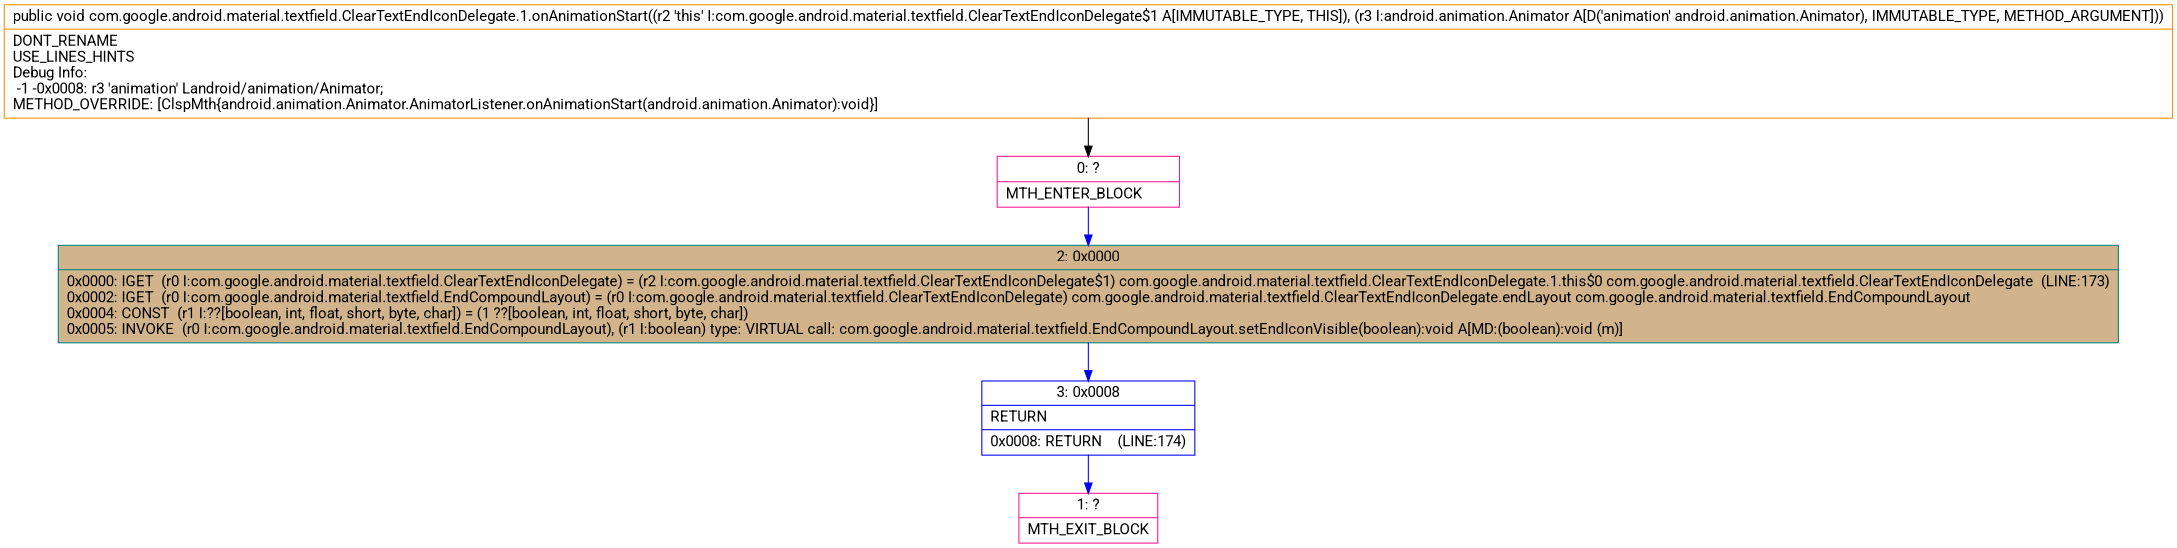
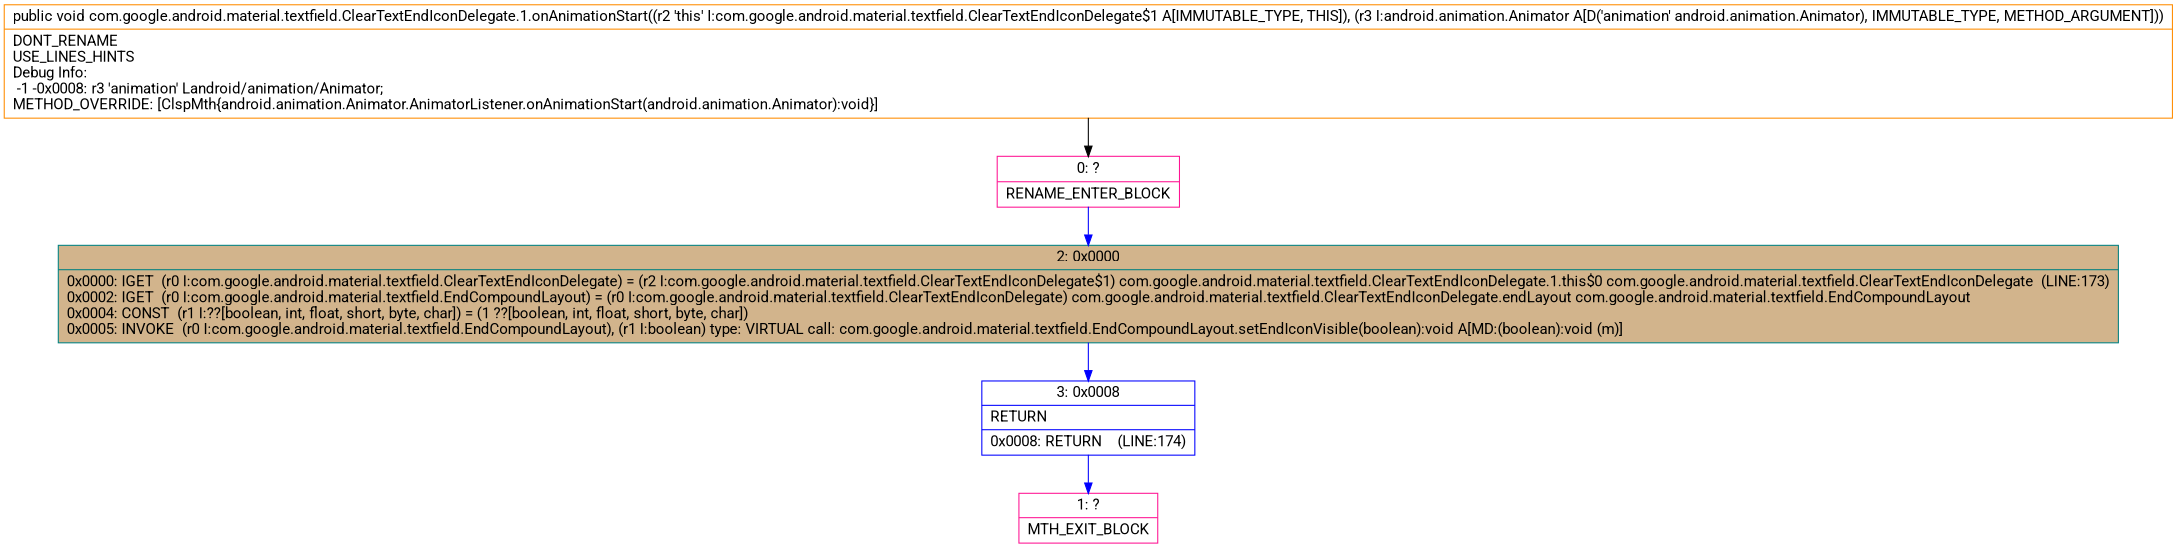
node "0: ?": text "MTH_ENTER_BLOCK" -> "RENAME_ENTER_BLOCK"
